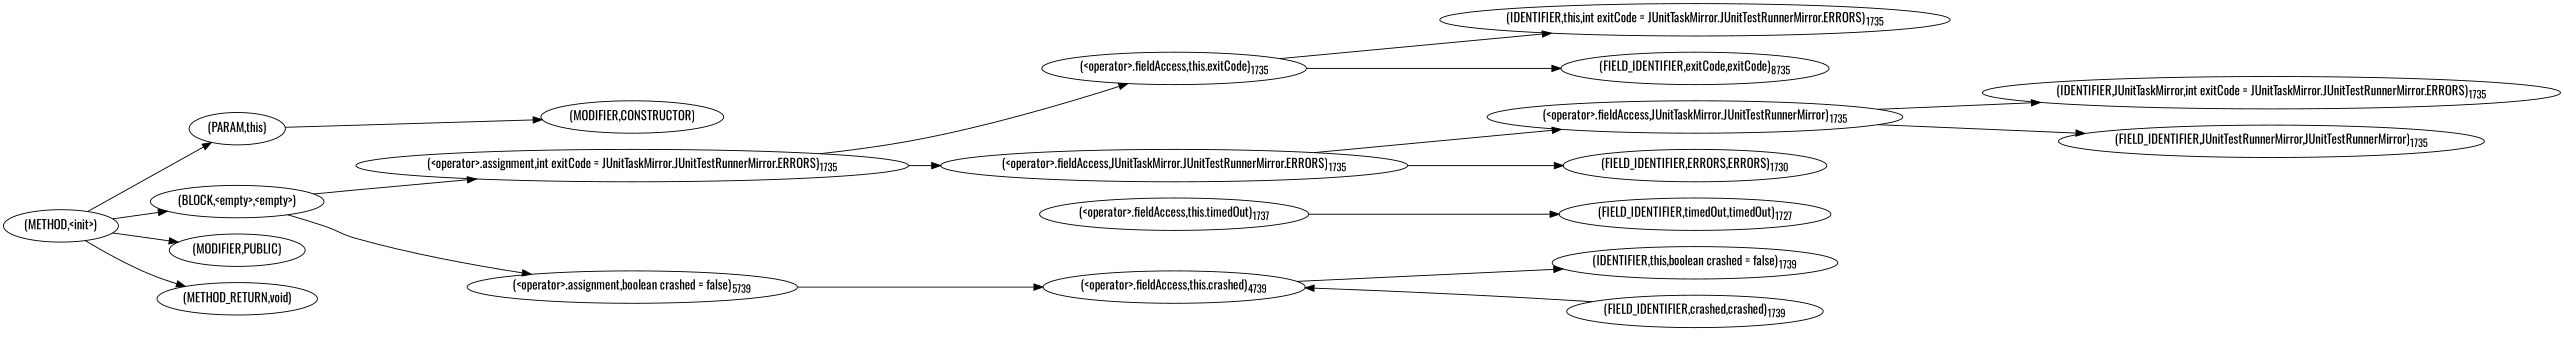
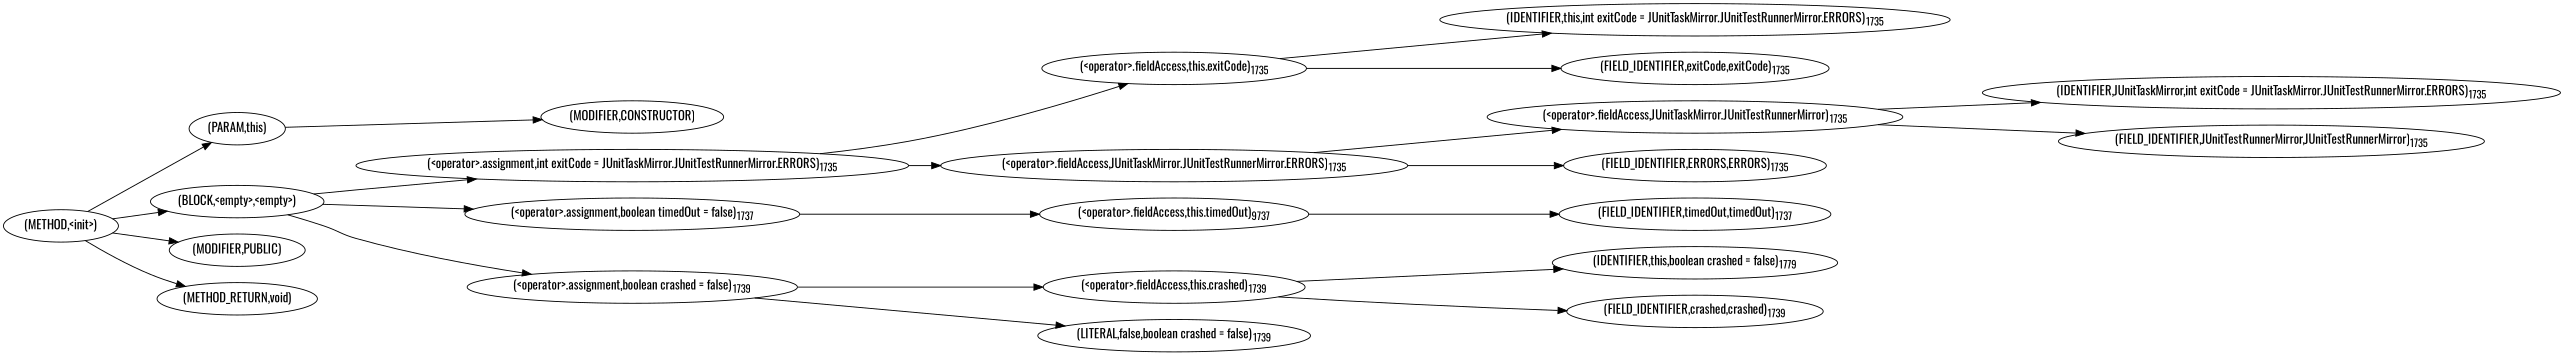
node "(FIELD_IDENTIFIER,exitCode,exitCode)": text "8735" -> "1735"
node "(FIELD_IDENTIFIER,ERRORS,ERRORS)": text "1730" -> "1735"
node "(<operator>.fieldAccess,this.timedOut)": text "1737" -> "9737"
node "(FIELD_IDENTIFIER,timedOut,timedOut)": text "1727" -> "1737"
node "(<operator>.assignment,boolean timedOut = false)": added
node "(IDENTIFIER,this,boolean crashed = false)": text "1739" -> "1779"
node "(<operator>.assignment,boolean crashed = false)": text "5739" -> "1739"
node "(<operator>.fieldAccess,this.crashed)": text "4739" -> "1739"
edge "(FIELD_IDENTIFIER,crashed,crashed)" -> "(<operator>.fieldAccess,this.crashed)": reversed
node "(LITERAL,false,boolean crashed = false)": added
